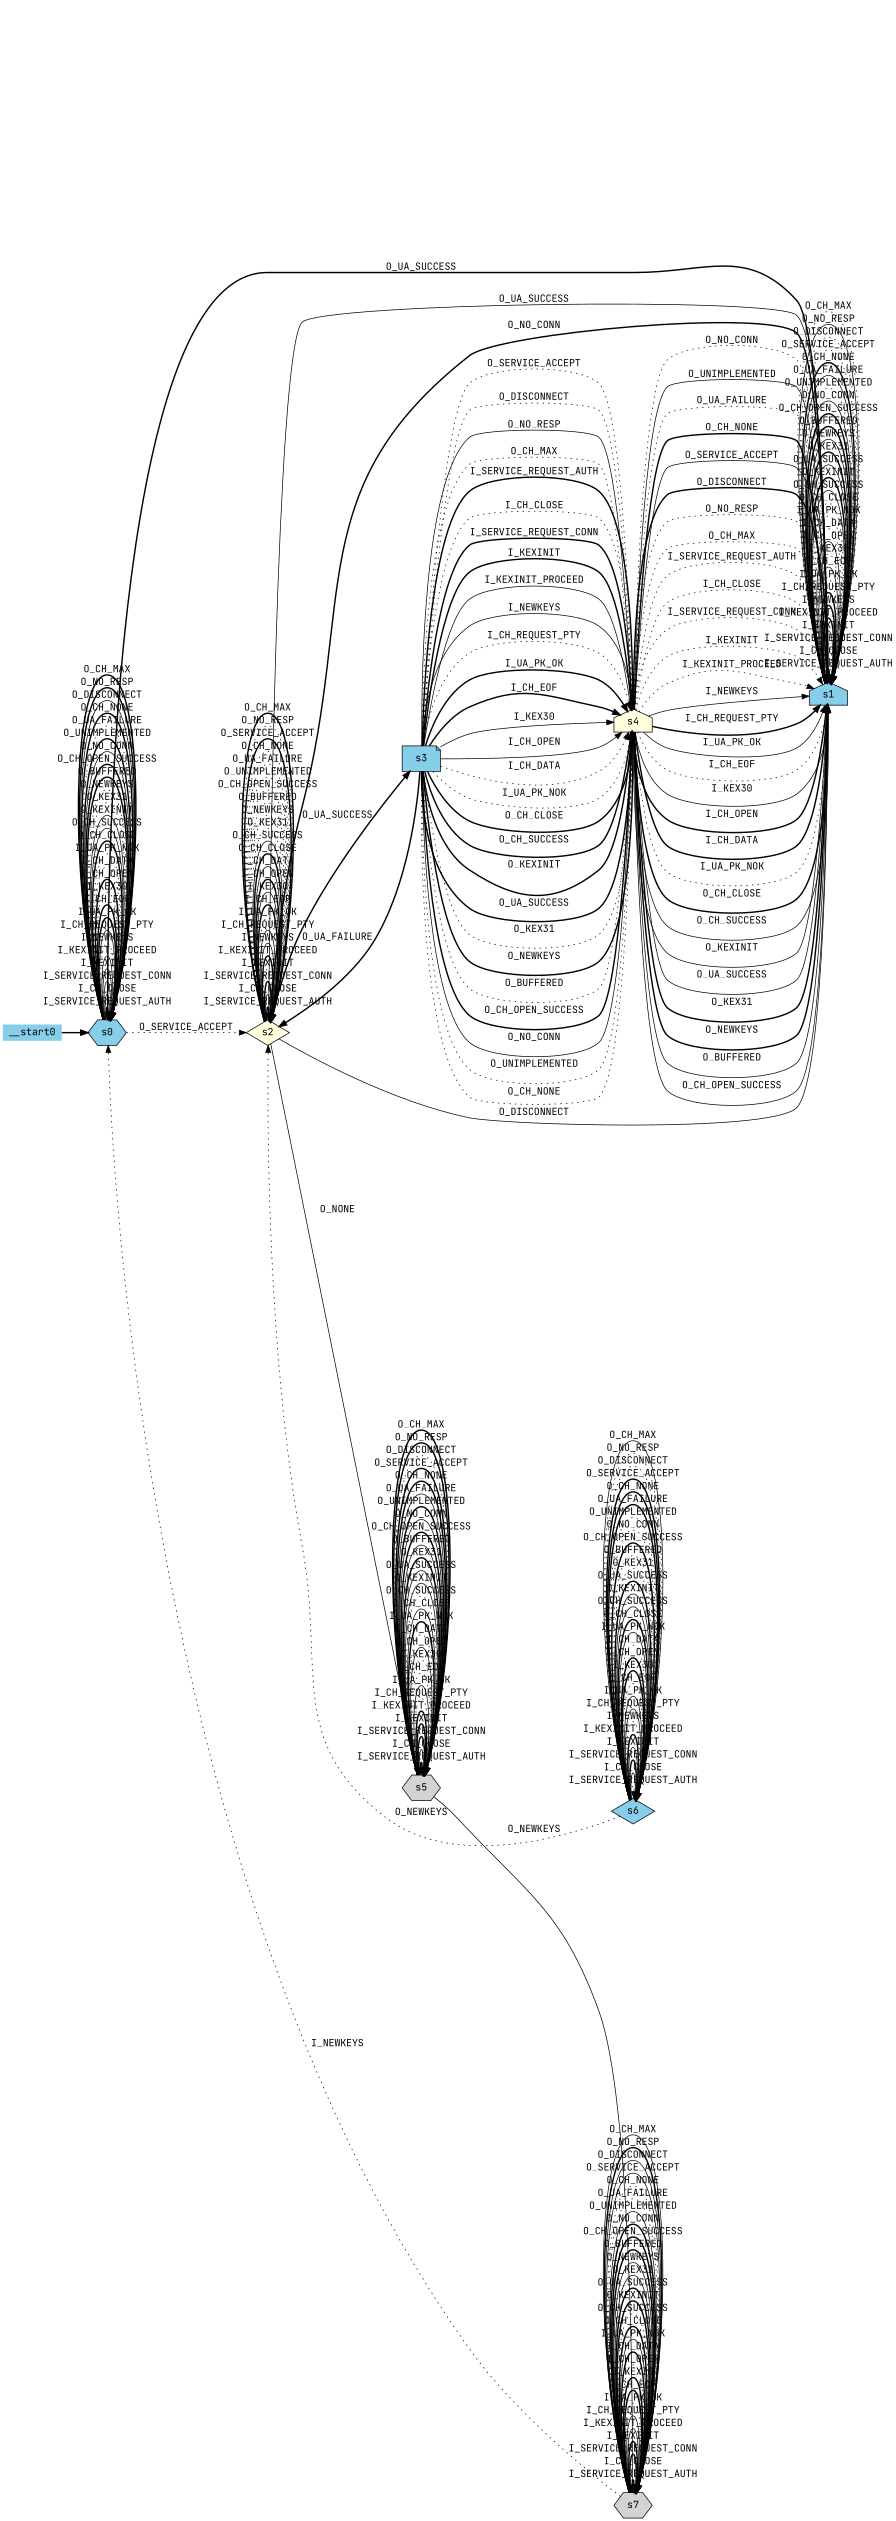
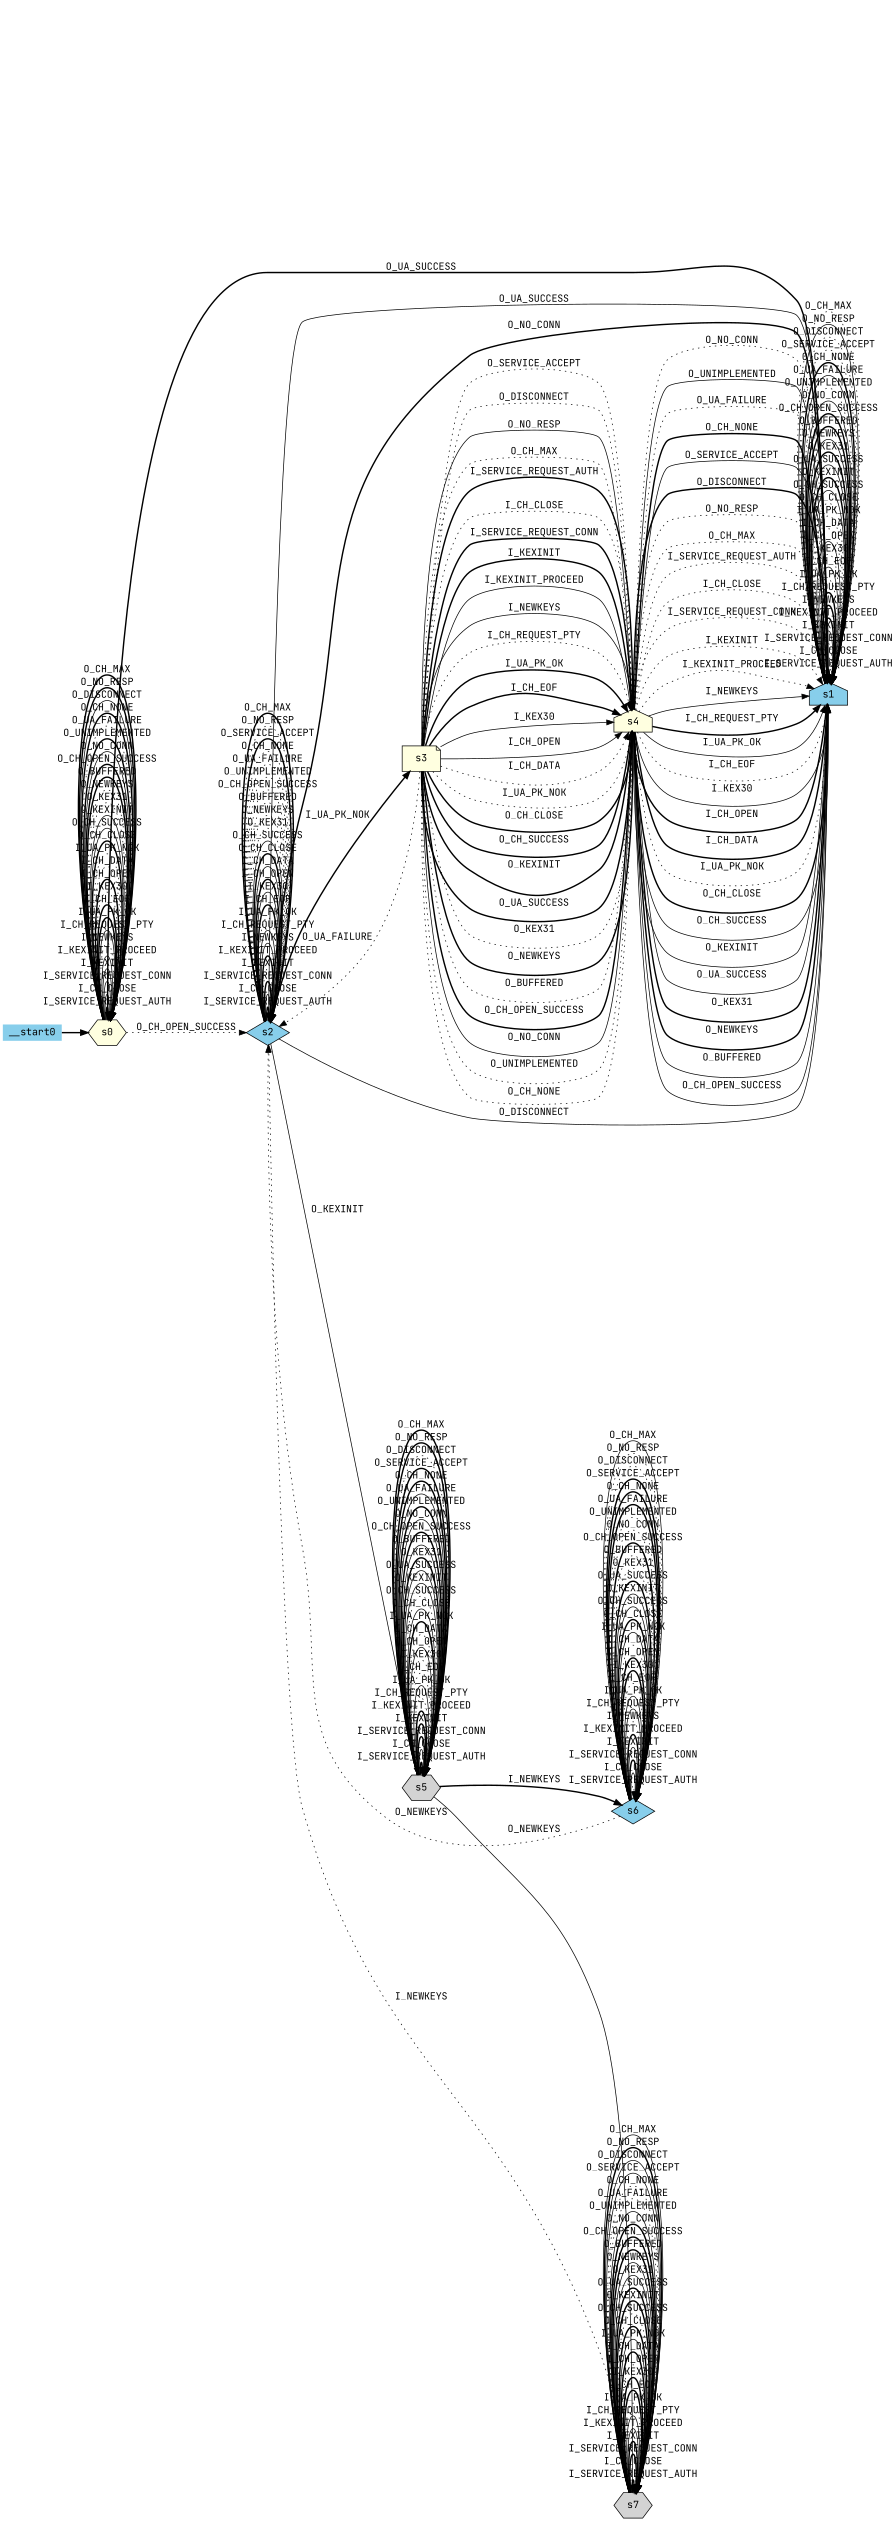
node "s3": fillcolor skyblue -> lightyellow
edge "s2" -> "s3": label "O_UA_SUCCESS" -> "I_UA_PK_NOK"
edge "s3" -> "s2": style bold -> dotted
edge "s0" -> "s2": label "O_SERVICE_ACCEPT" -> "O_CH_OPEN_SUCCESS"
node "s0": fillcolor skyblue -> lightyellow
node "s2": fillcolor lightyellow -> skyblue
edge "s2" -> "s5": label "O_NONE" -> "O_KEXINIT"
edge "s5" -> "s6": added, label "I_NEWKEYS"
edge "s7" -> "s0": now "s7" -> "s2"
